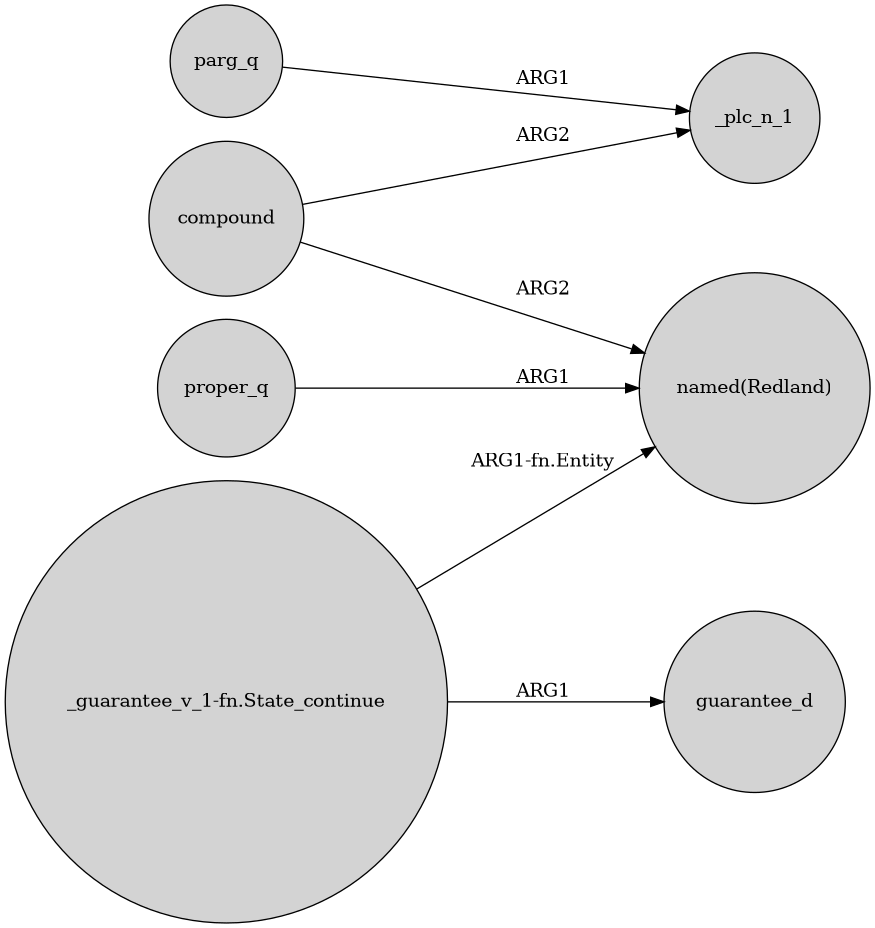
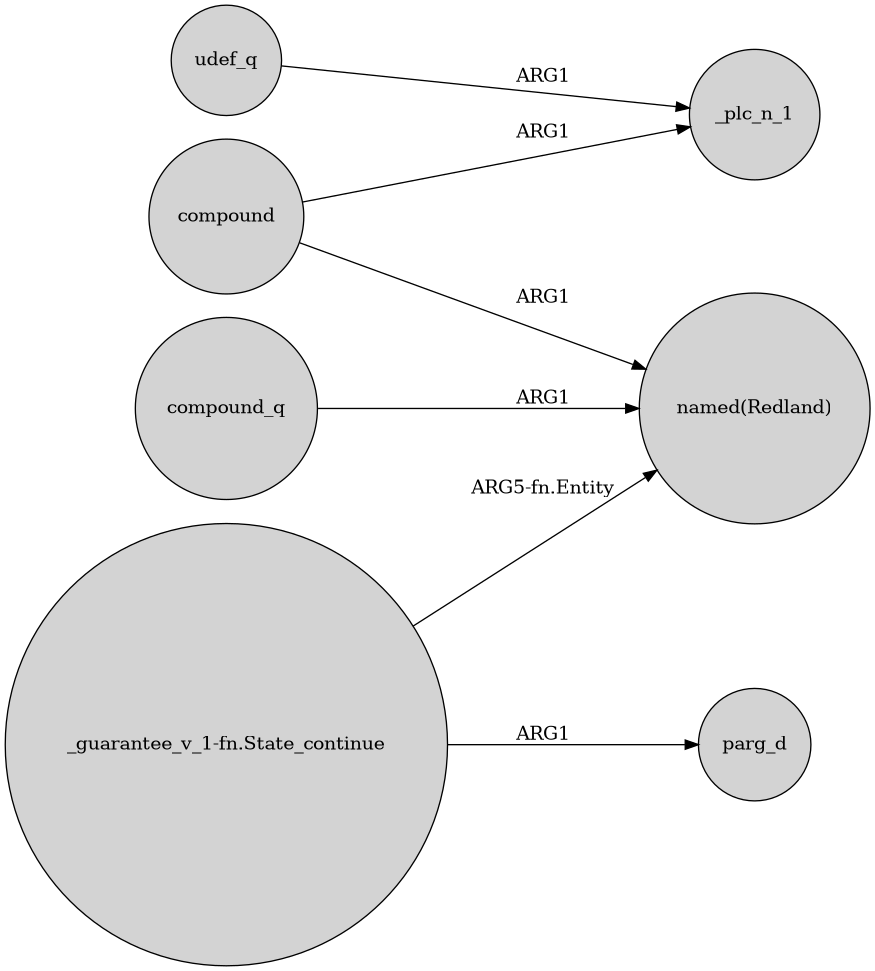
node "parg_q": label "parg_q" -> "udef_q"
edge "compound" -> "_plc_n_1": label "ARG2" -> "ARG1"
edge "compound" -> "named(Redland)": label "ARG2" -> "ARG1"
node "proper_q": label "proper_q" -> "compound_q"
edge "_guarantee_v_1-fn.State_continue" -> "named(Redland)": label "ARG1-fn.Entity" -> "ARG5-fn.Entity"
node "guarantee_d": label "guarantee_d" -> "parg_d"
